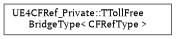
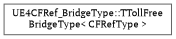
node "UE4CFRef_Private::TTollFree BridgeType< CFRefType >": label "UE4CFRef_Private::TTollFree BridgeType< CFRefType >" -> "UE4CFRef_BridgeType::TTollFree BridgeType< CFRefType >"
